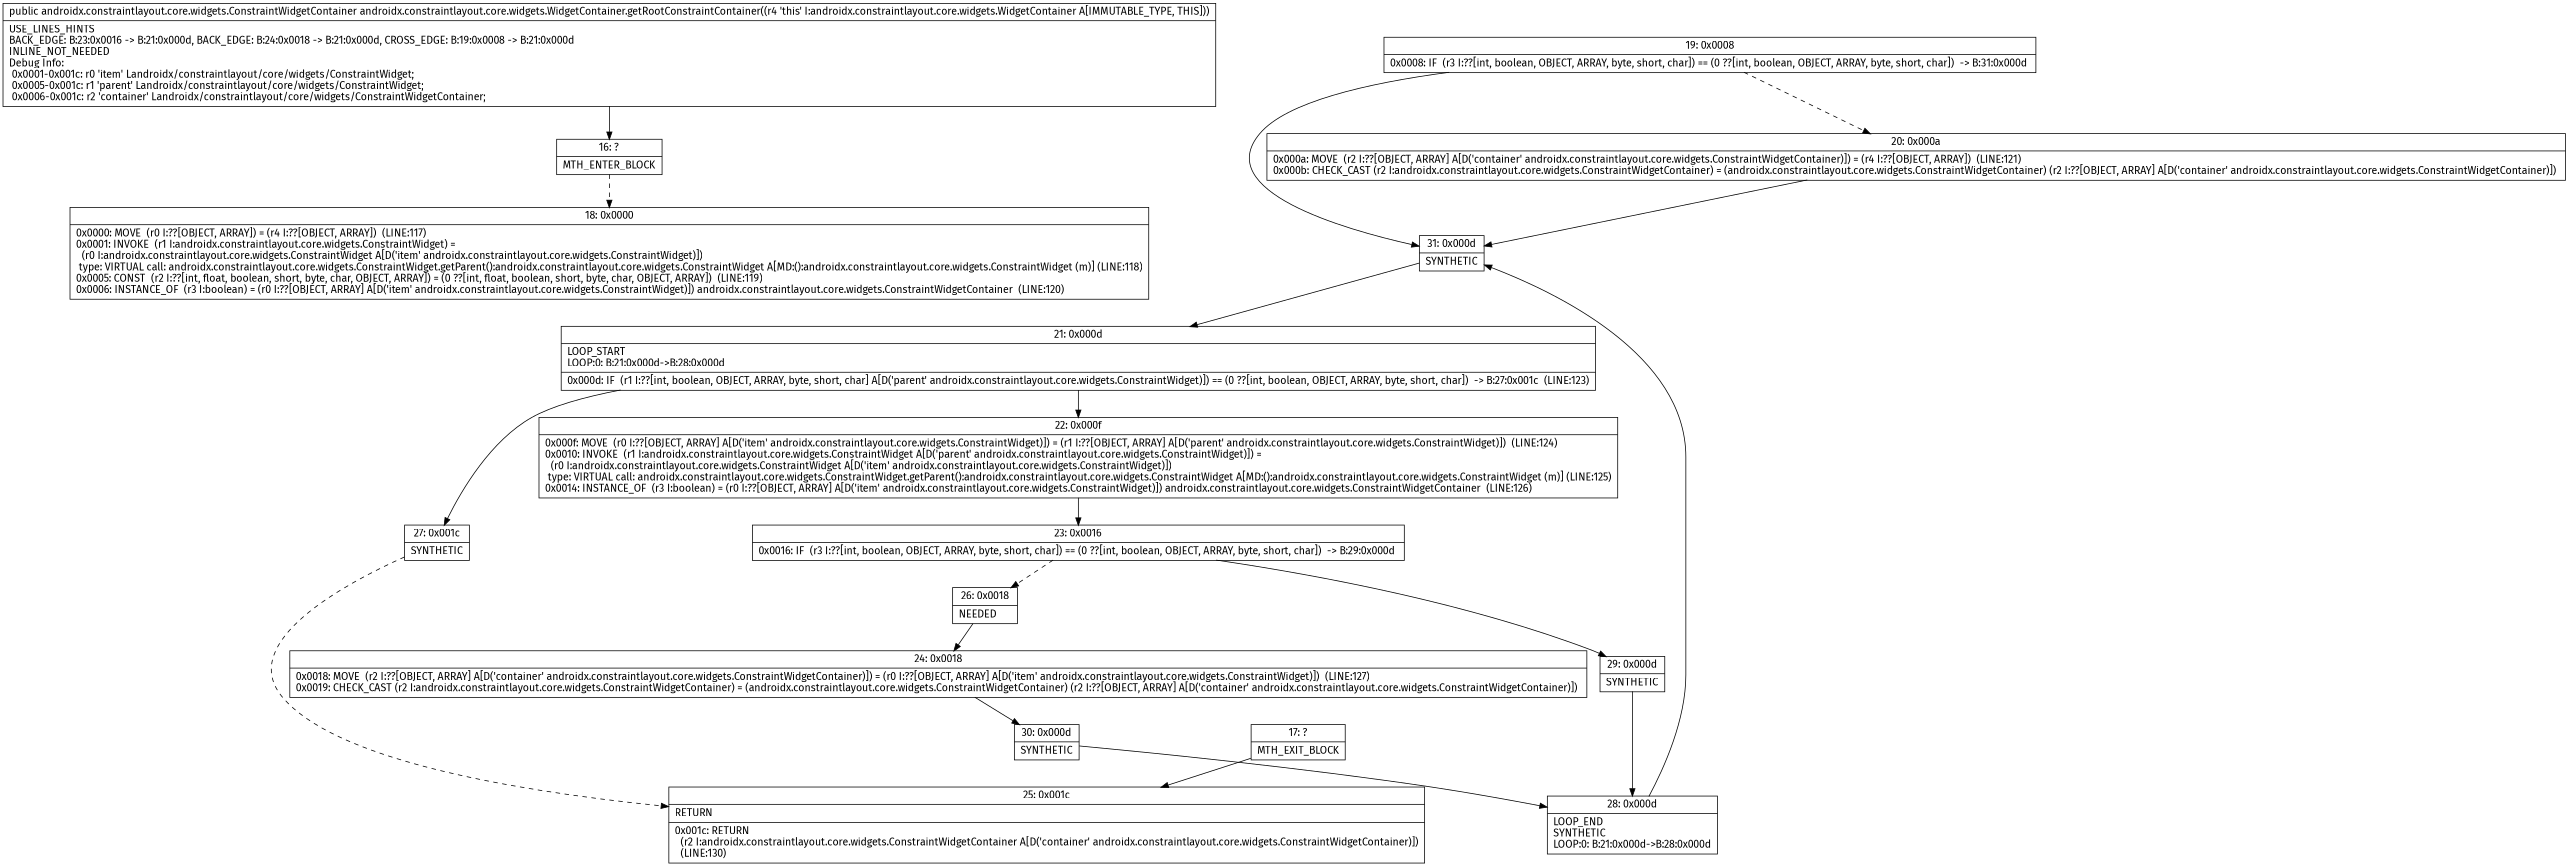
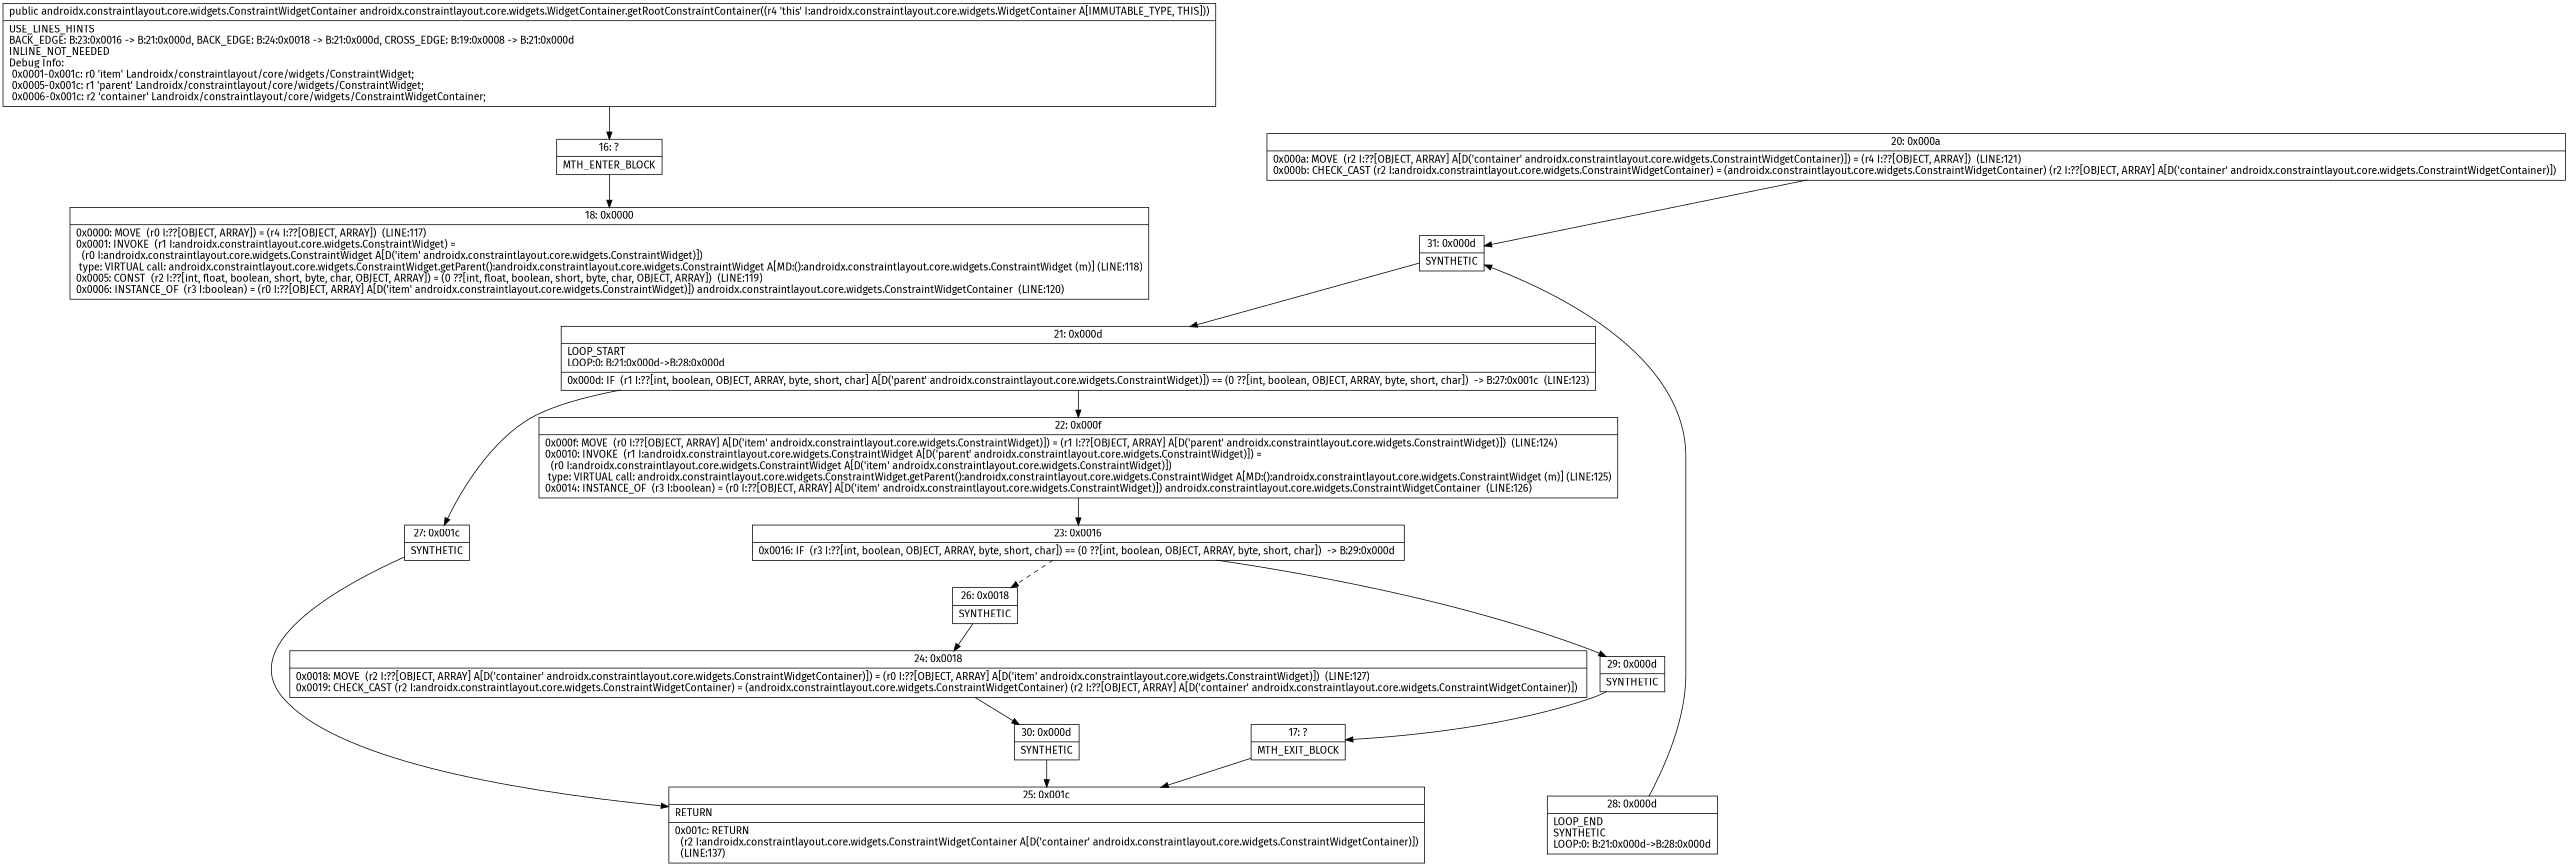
node "19: 0x0008": removed
edge "16: ?" -> "18: 0x0000": style dashed -> solid
node "26: 0x0018": text "NEEDED" -> "SYNTHETIC"
edge "29: 0x000d" -> "28: 0x000d": now "29: 0x000d" -> "17: ?"
edge "27: 0x001c" -> "25: 0x001c": style dashed -> solid
edge "30: 0x000d" -> "28: 0x000d": now "30: 0x000d" -> "25: 0x001c"
node "25: 0x001c": text "(LINE:130)" -> "(LINE:137)"
